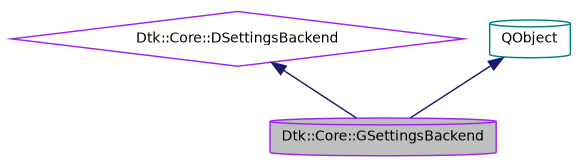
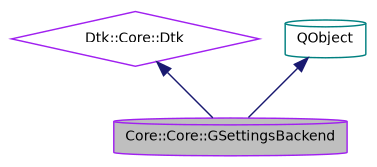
node "Dtk::Core::DSettingsBackend": label "Dtk::Core::DSettingsBackend" -> "Dtk::Core::Dtk"
node "Dtk::Core::GSettingsBackend": label "Dtk::Core::GSettingsBackend" -> "Core::Core::GSettingsBackend"
